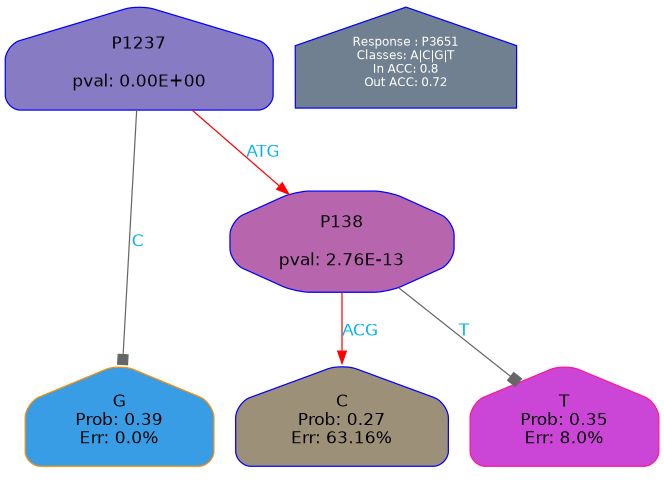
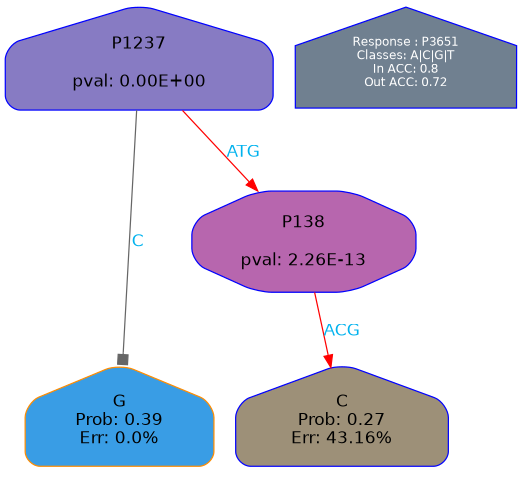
node "P138 pval: 2.76E-13": label "P138 pval: 2.76E-13" -> "P138 pval: 2.26E-13"
node "C Prob: 0.27 Err: 63.16%": label "C Prob: 0.27 Err: 63.16%" -> "C Prob: 0.27 Err: 43.16%"
node "T Prob: 0.35 Err: 8.0%": removed
